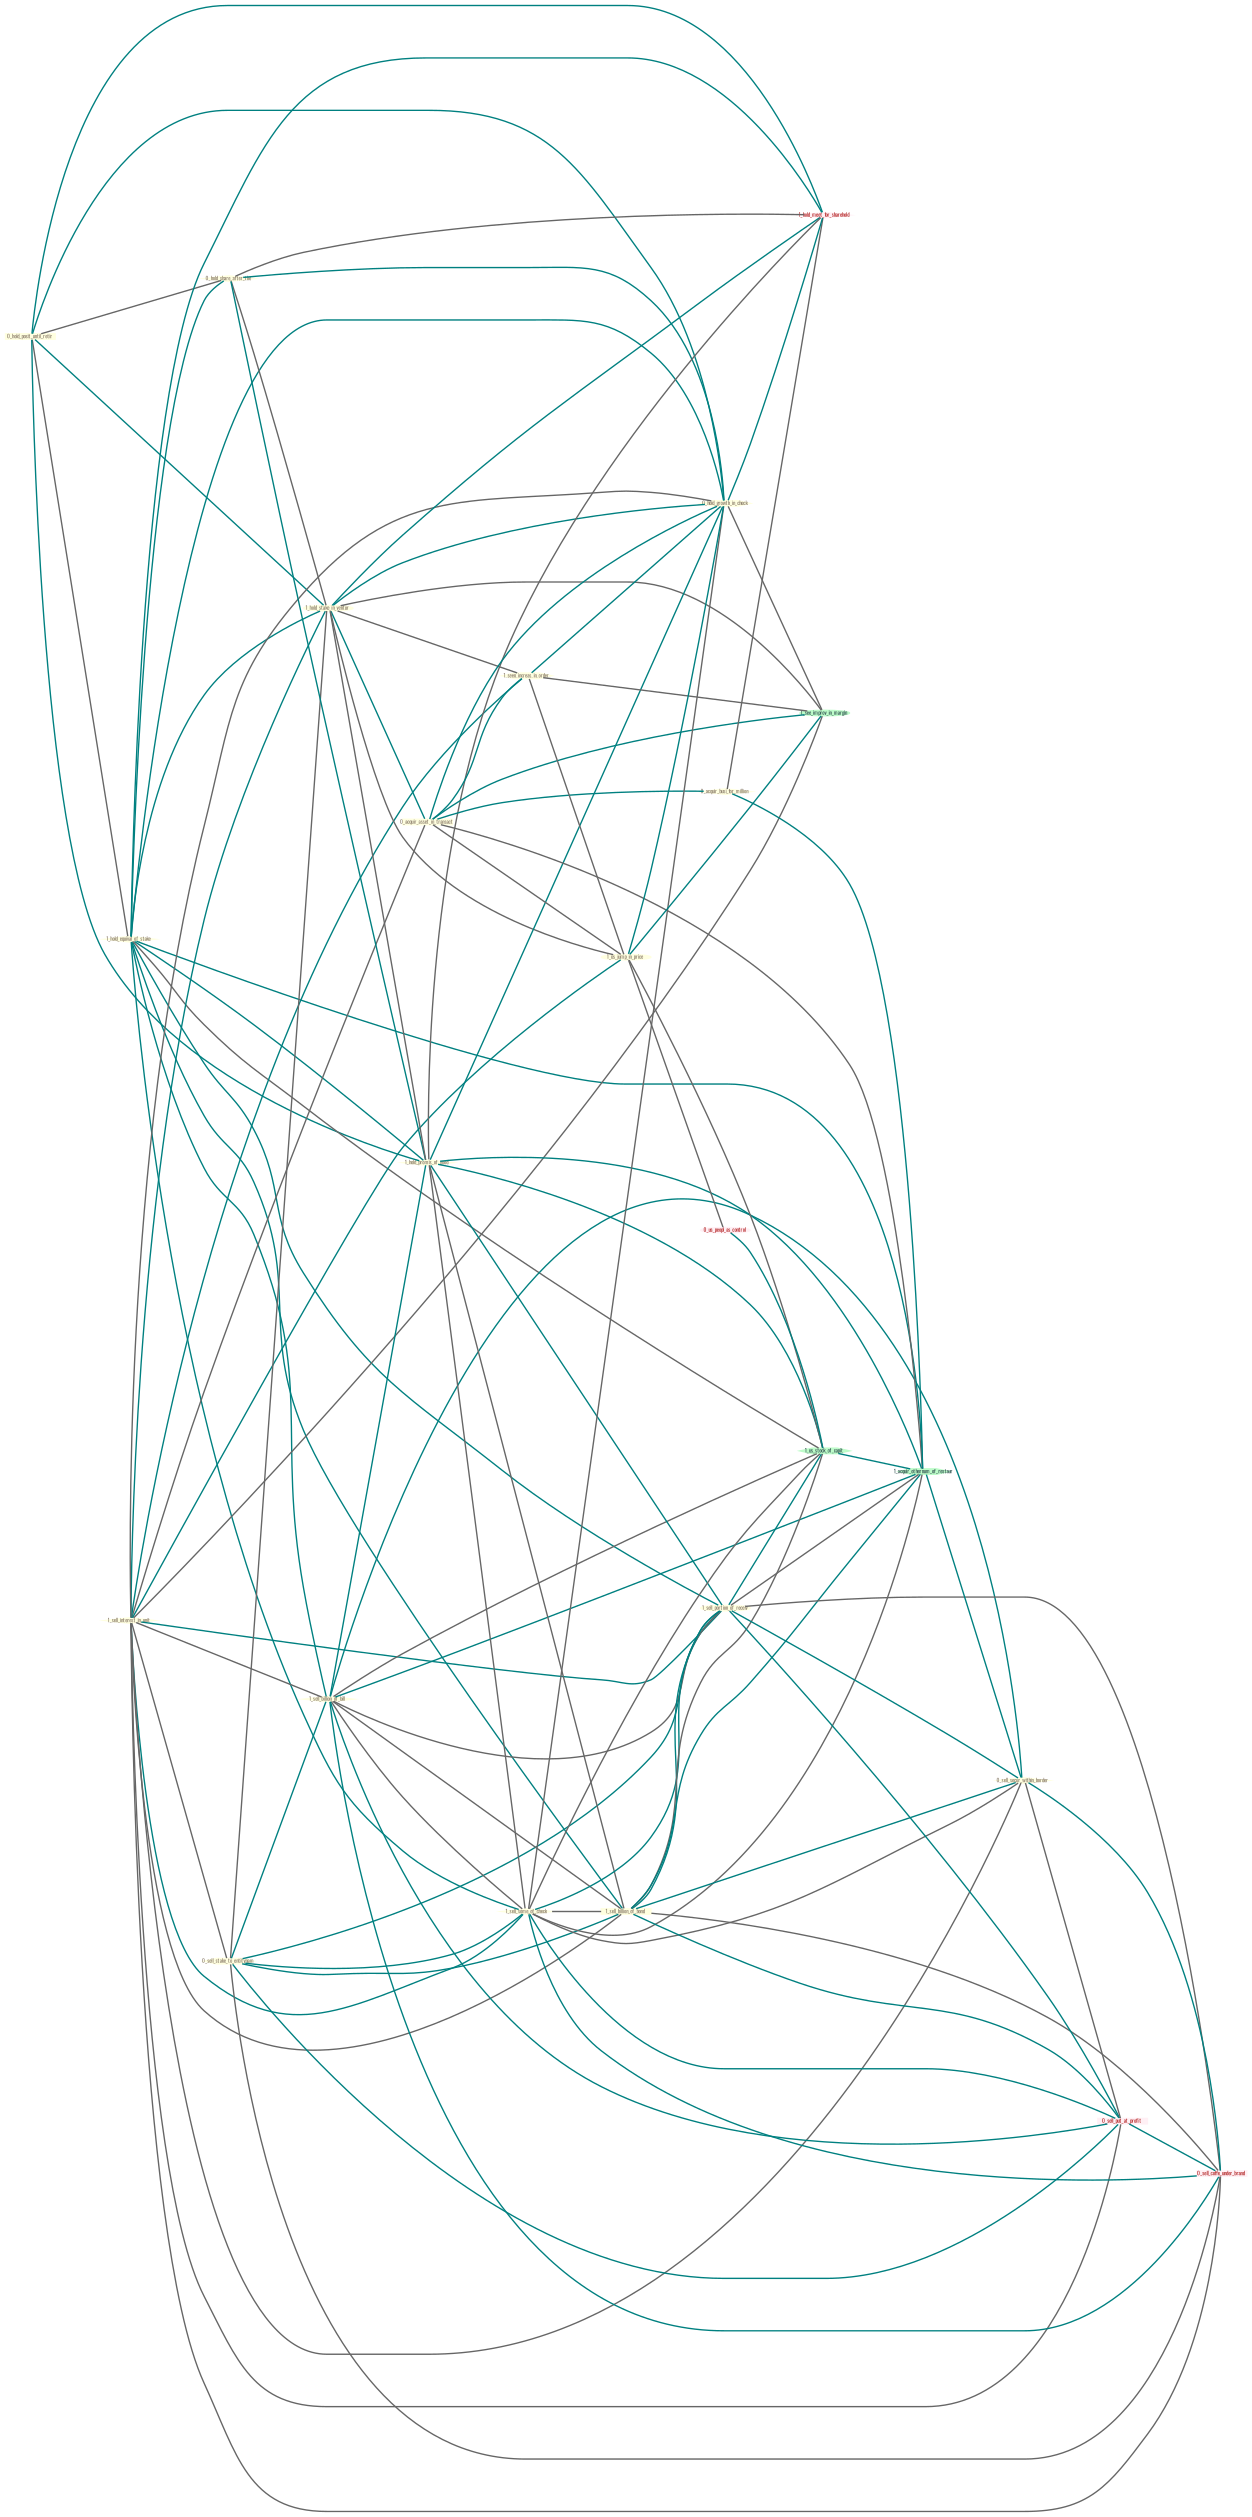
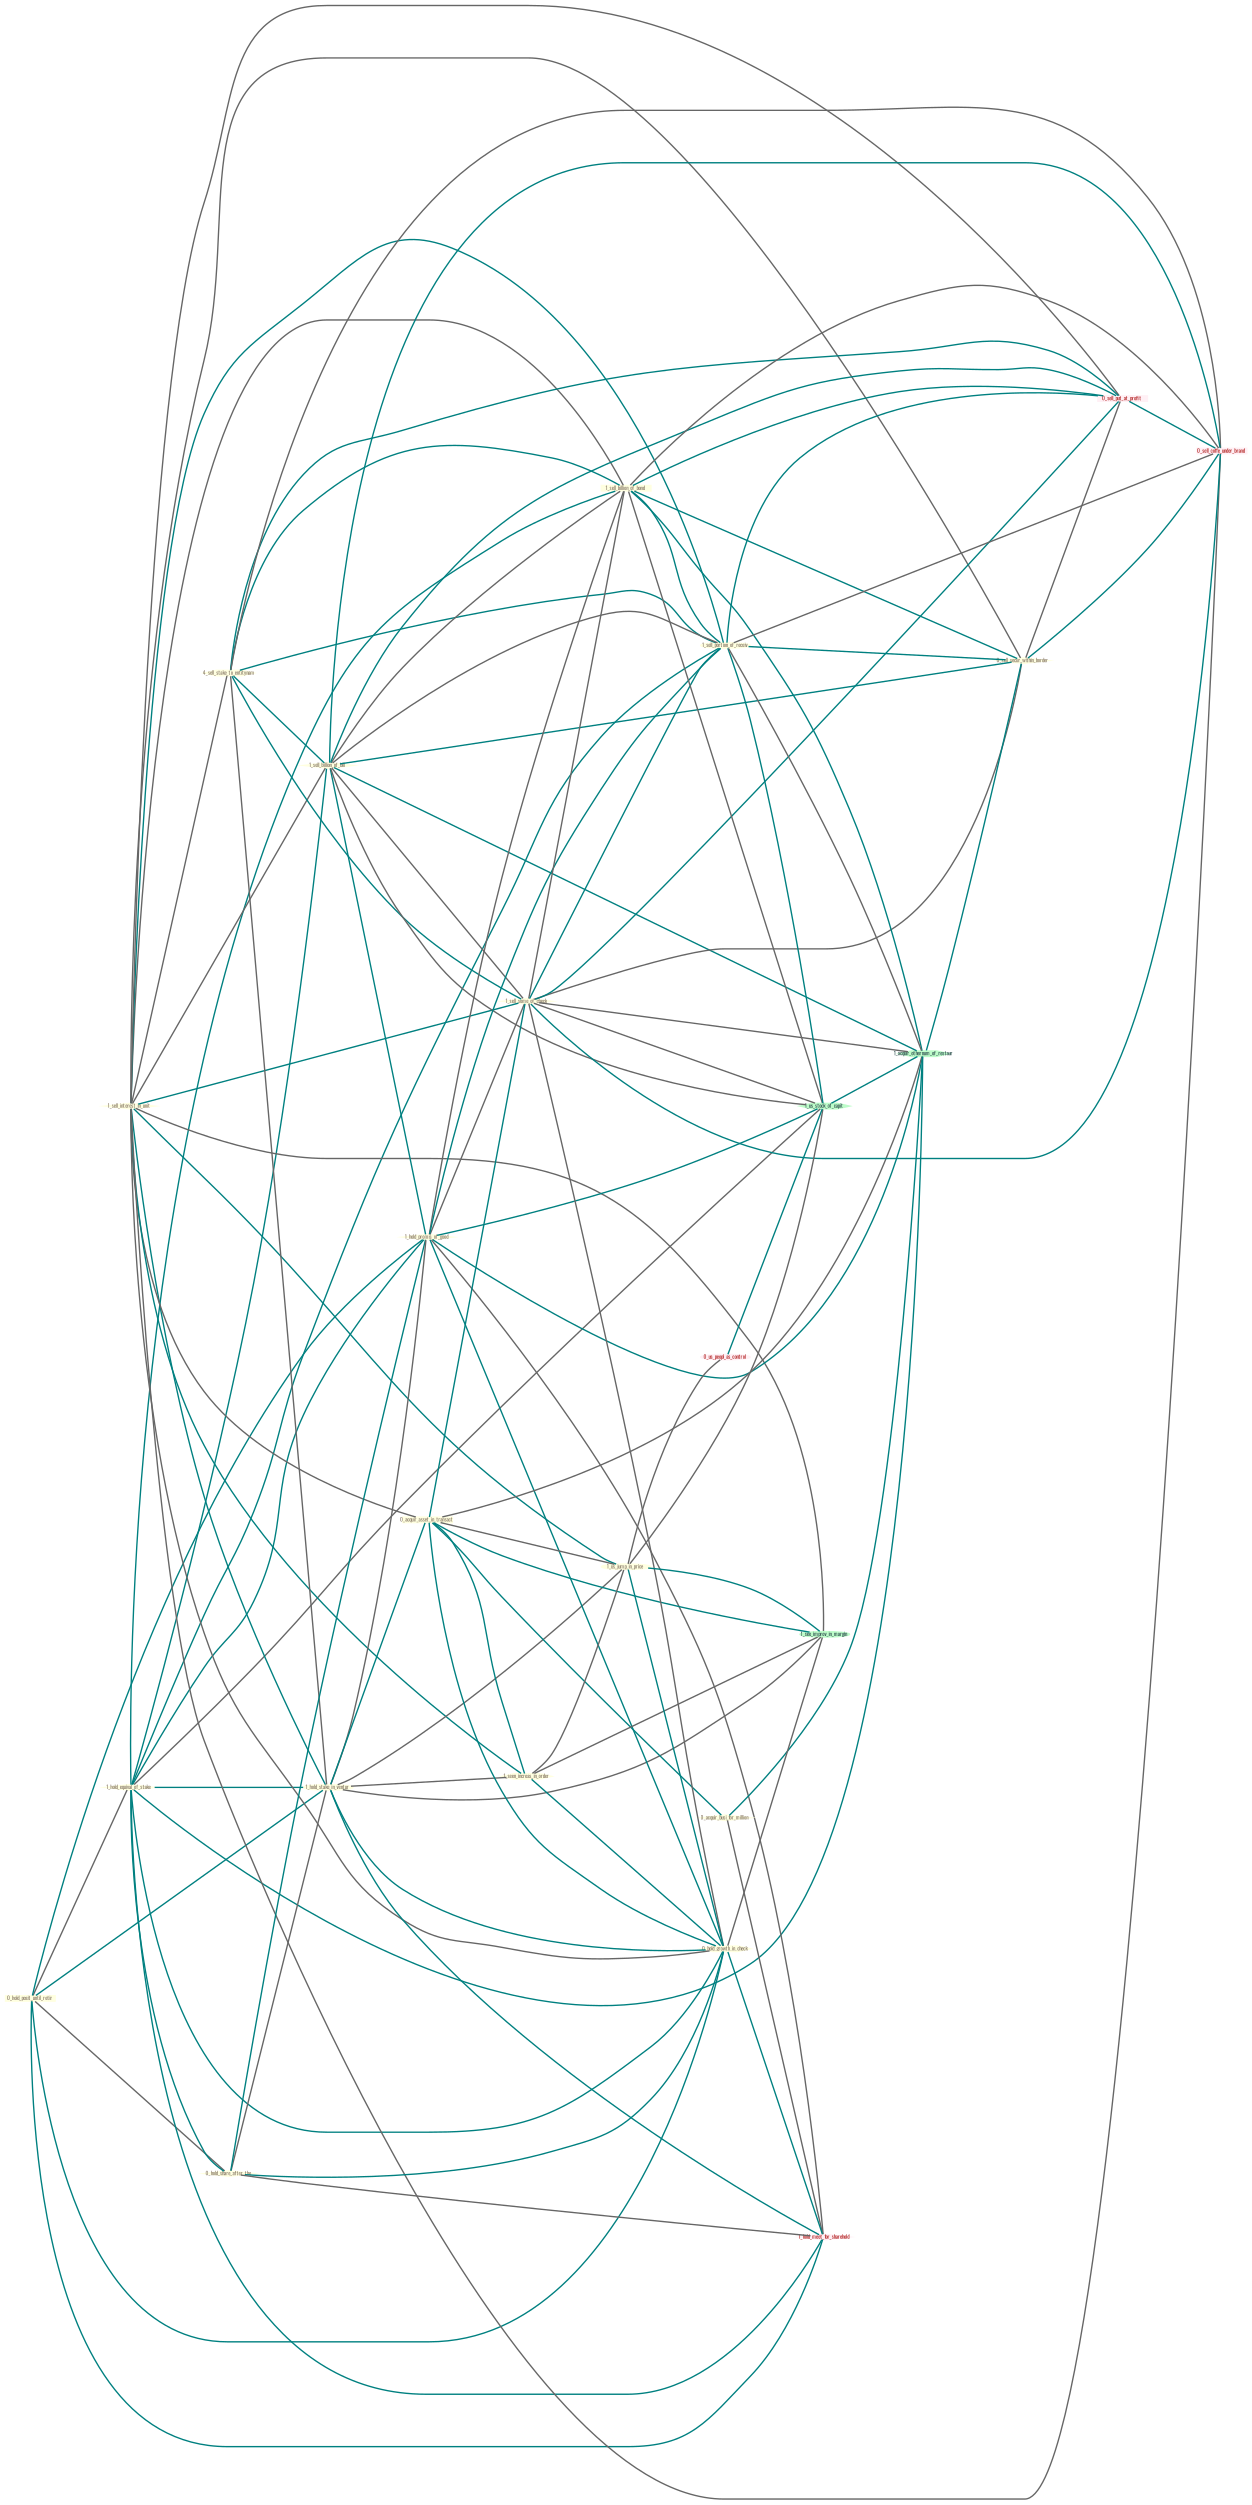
edge "1_hold_equival_of_stake" -- "1_sell_some_of_check": now "0_acquir_asset_in_transact" -- "1_sell_some_of_check"
node "0_sell_stake_to_entitynam": label "0_sell_stake_to_entitynam" -> "4_sell_stake_to_entitynam"
